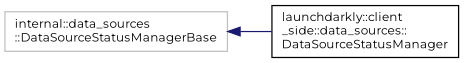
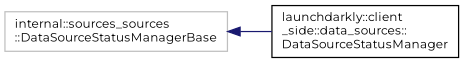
node "internal::data_sources ::DataSourceStatusManagerBase": label "internal::data_sources ::DataSourceStatusManagerBase" -> "internal::sources_sources ::DataSourceStatusManagerBase"
